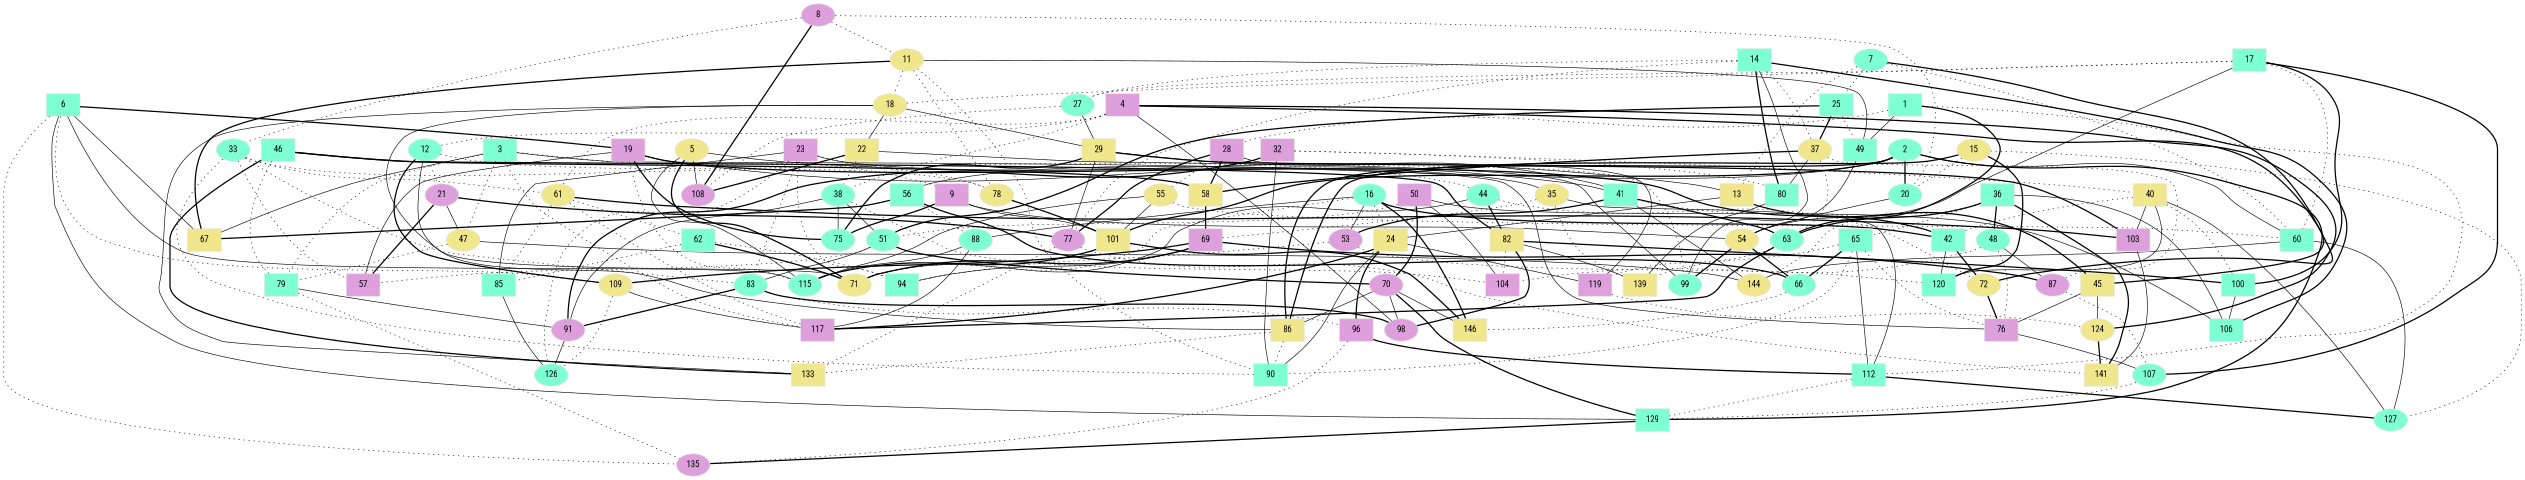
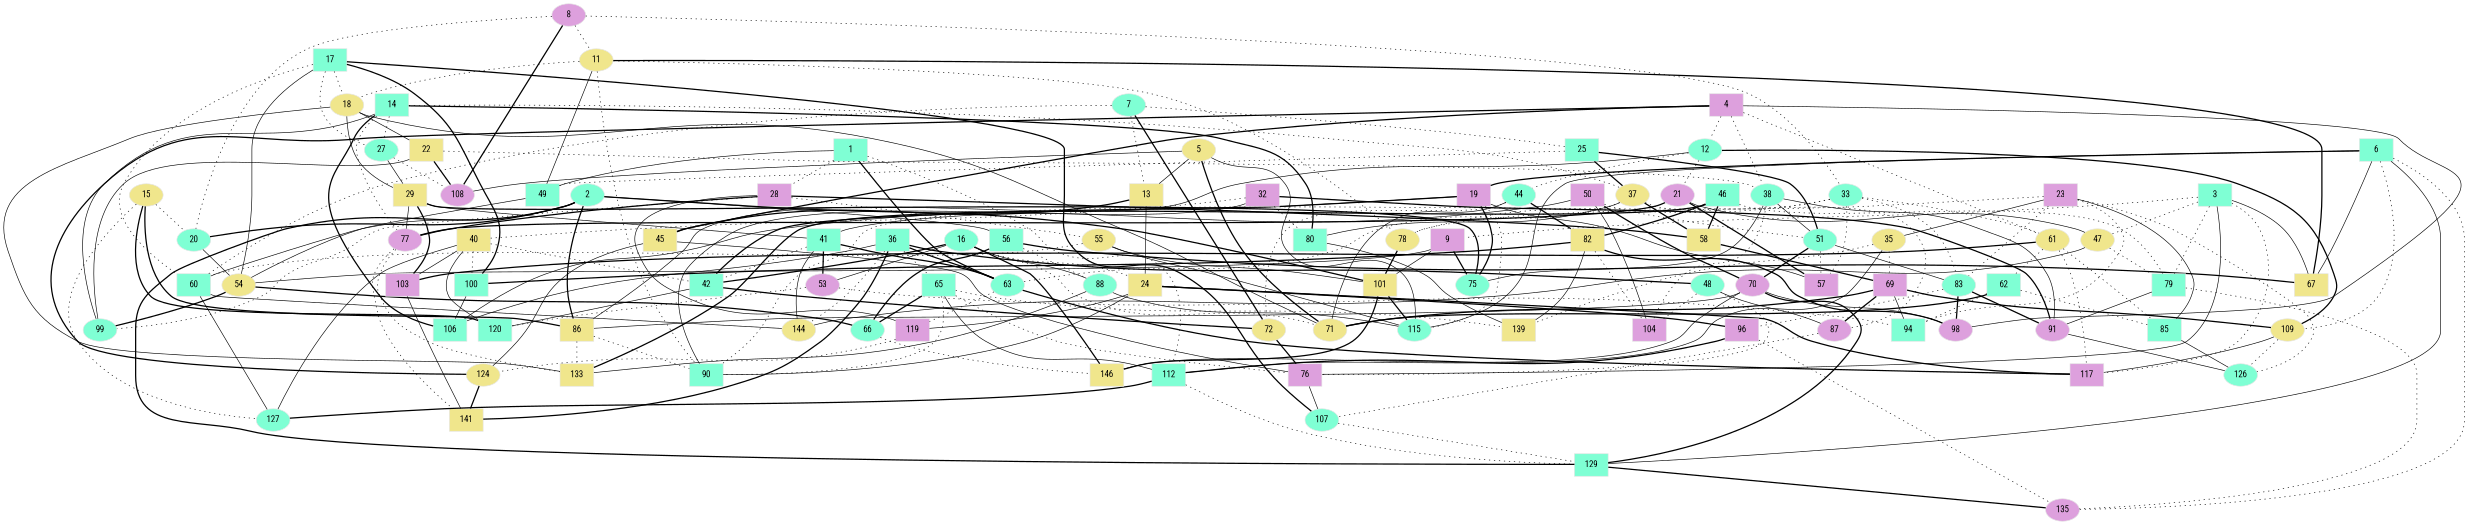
edge "88" -- "117": now "88" -- "133"
